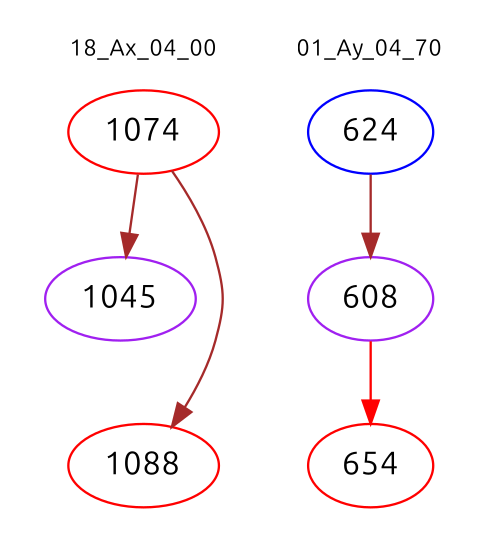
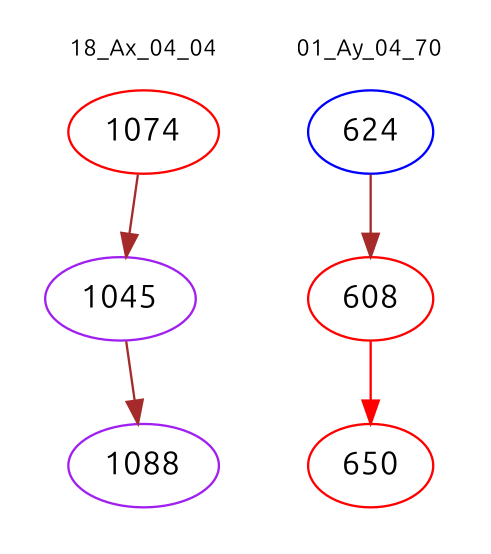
cluster "18_Ax_04_00": label "18_Ax_04_00" -> "18_Ax_04_04"
edge "1074" -> "1088": now "1045" -> "1088"
node "608": color purple -> red
node "1088": color red -> purple
node "654": label "654" -> "650"
